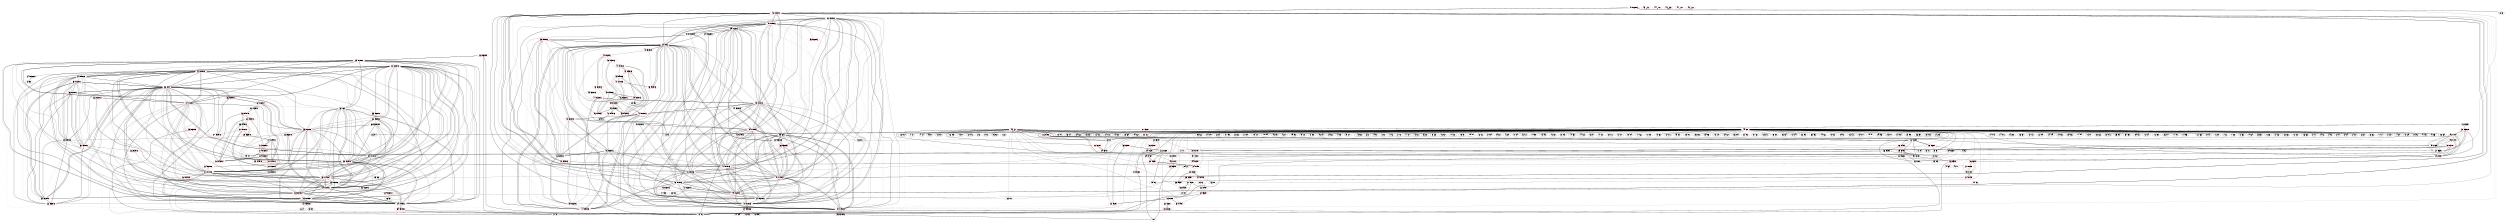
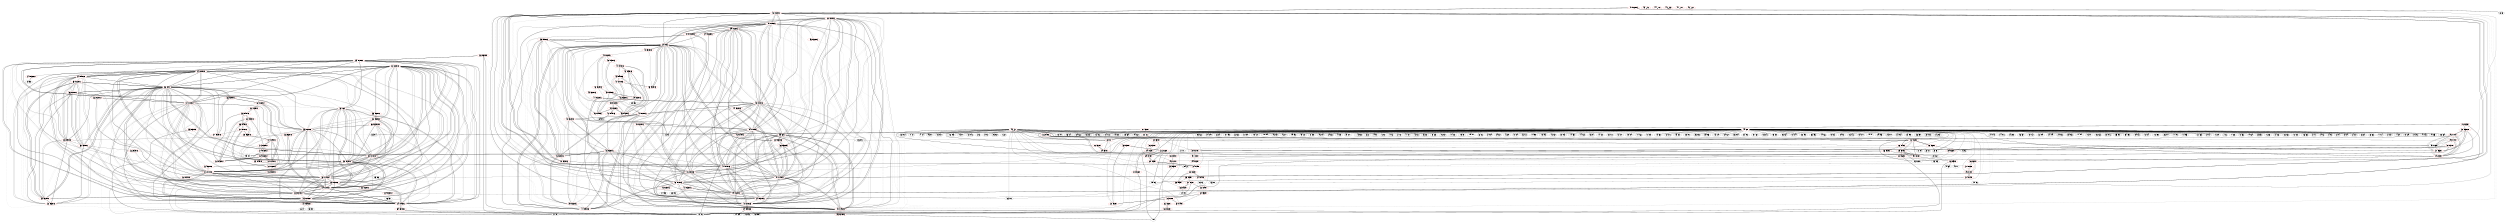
edge "(307) R31_T1" -- "(275) T22_T1": now "(276) R35_T2" -- "(275) T22_T1"
